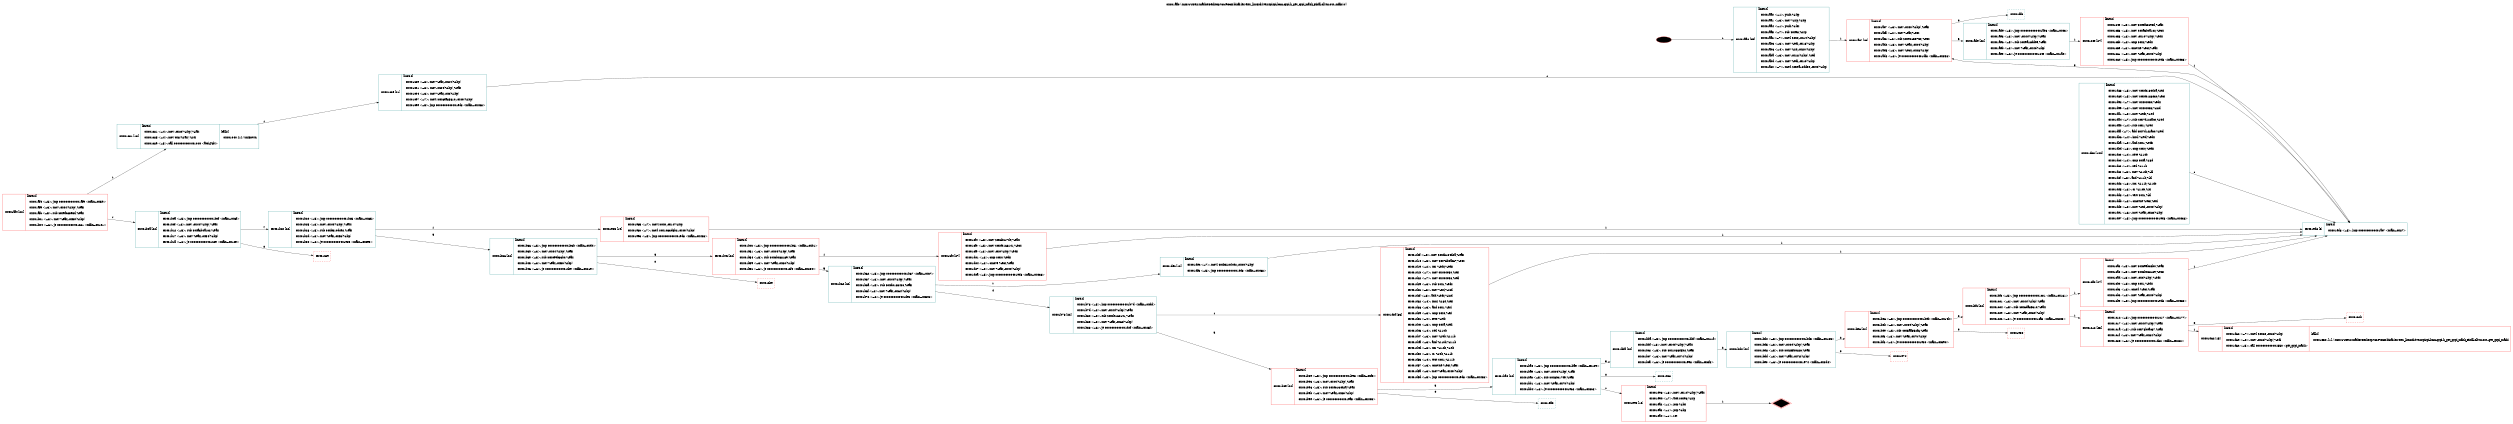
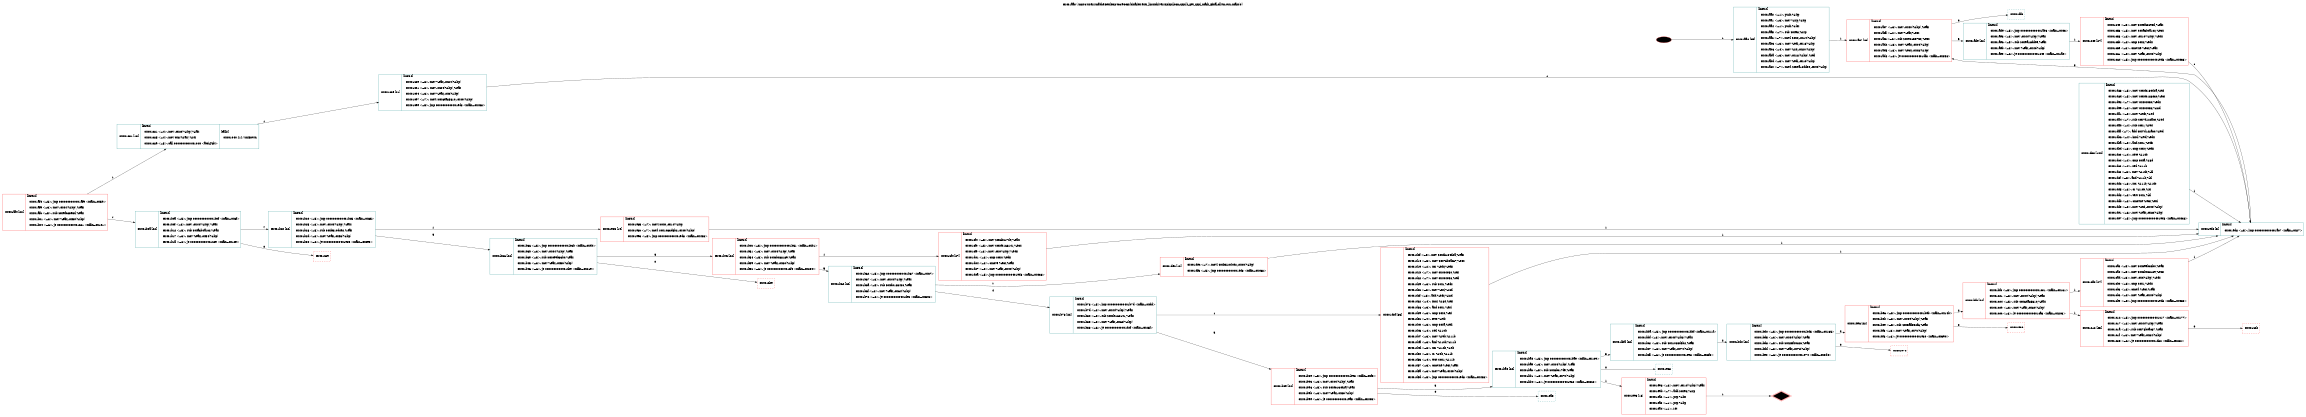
node "0x401dec [12]": color teal -> red
node "0x401d62 [15]": removed
